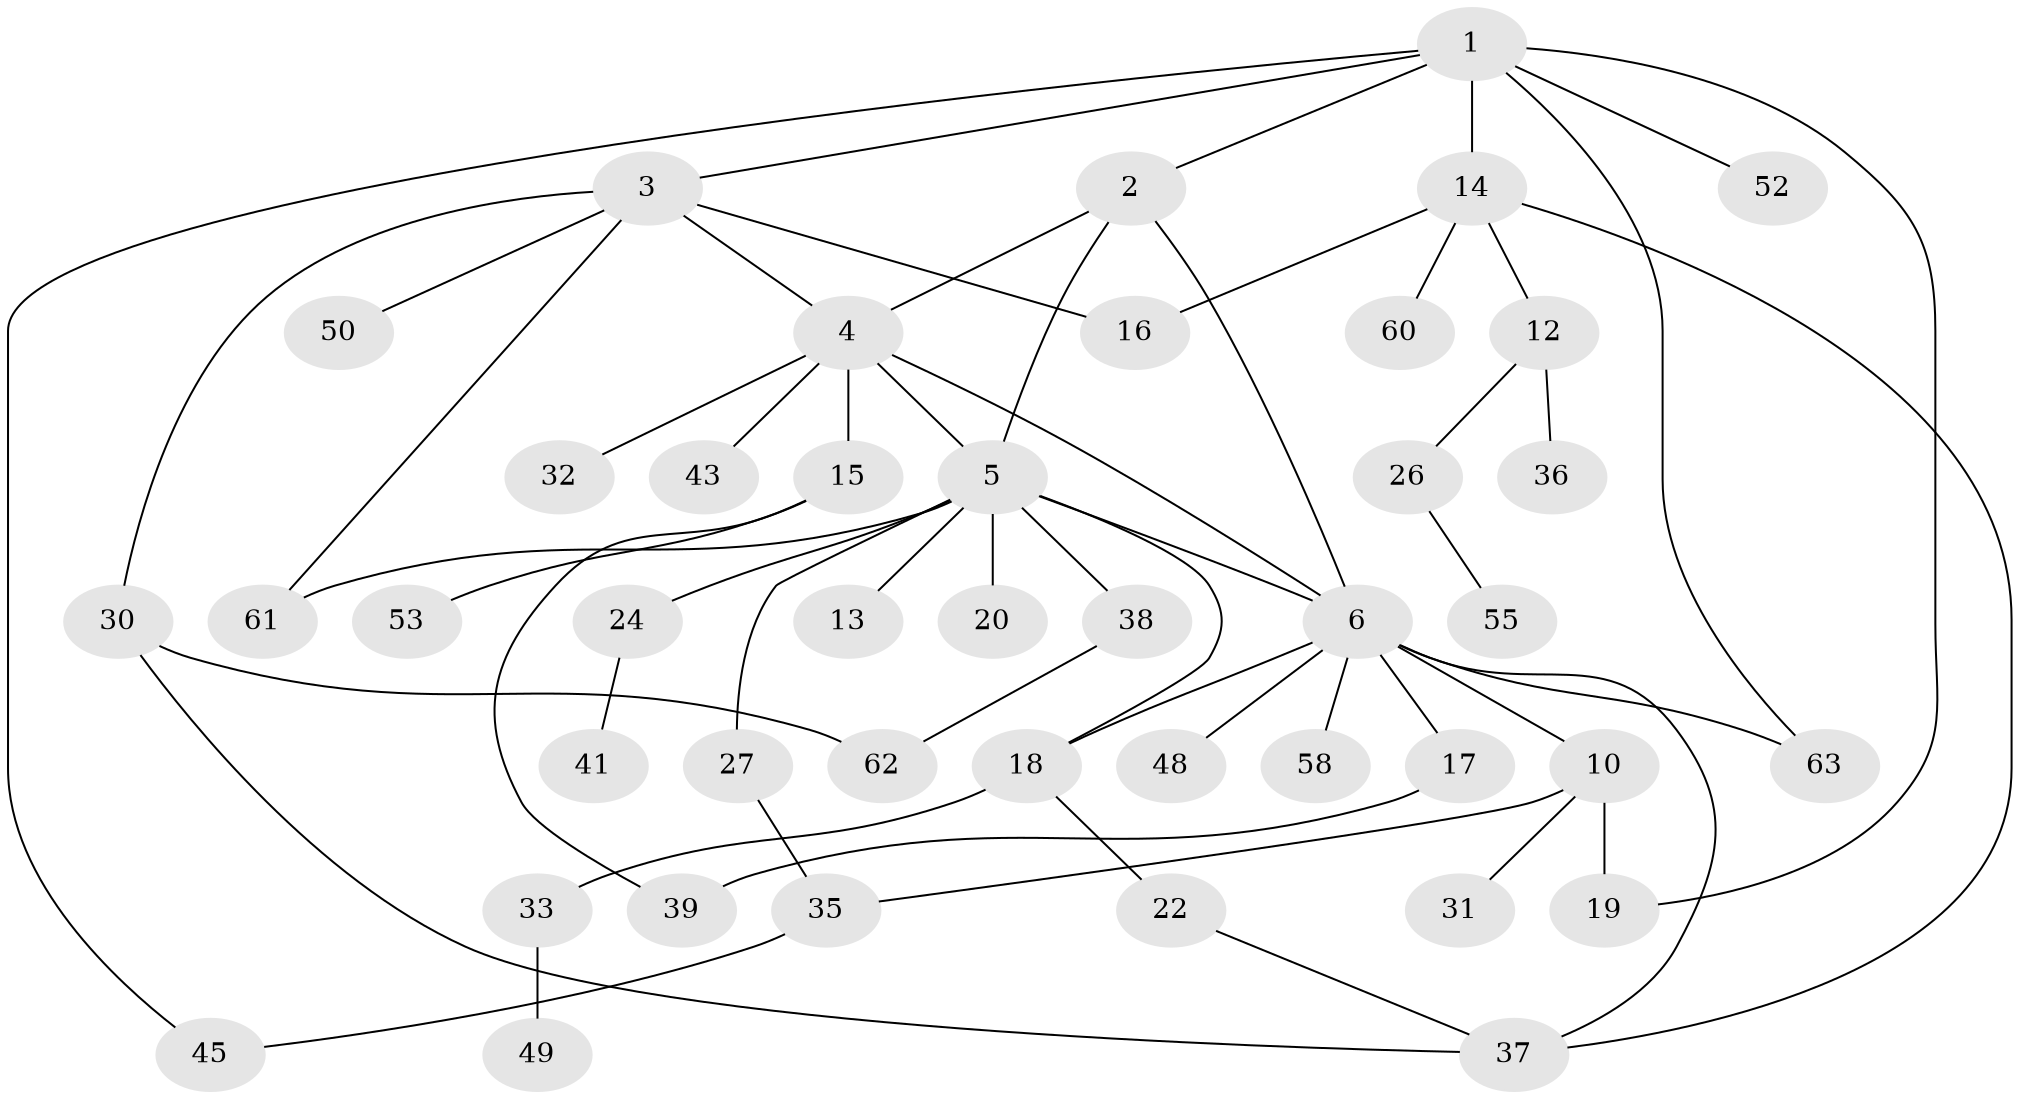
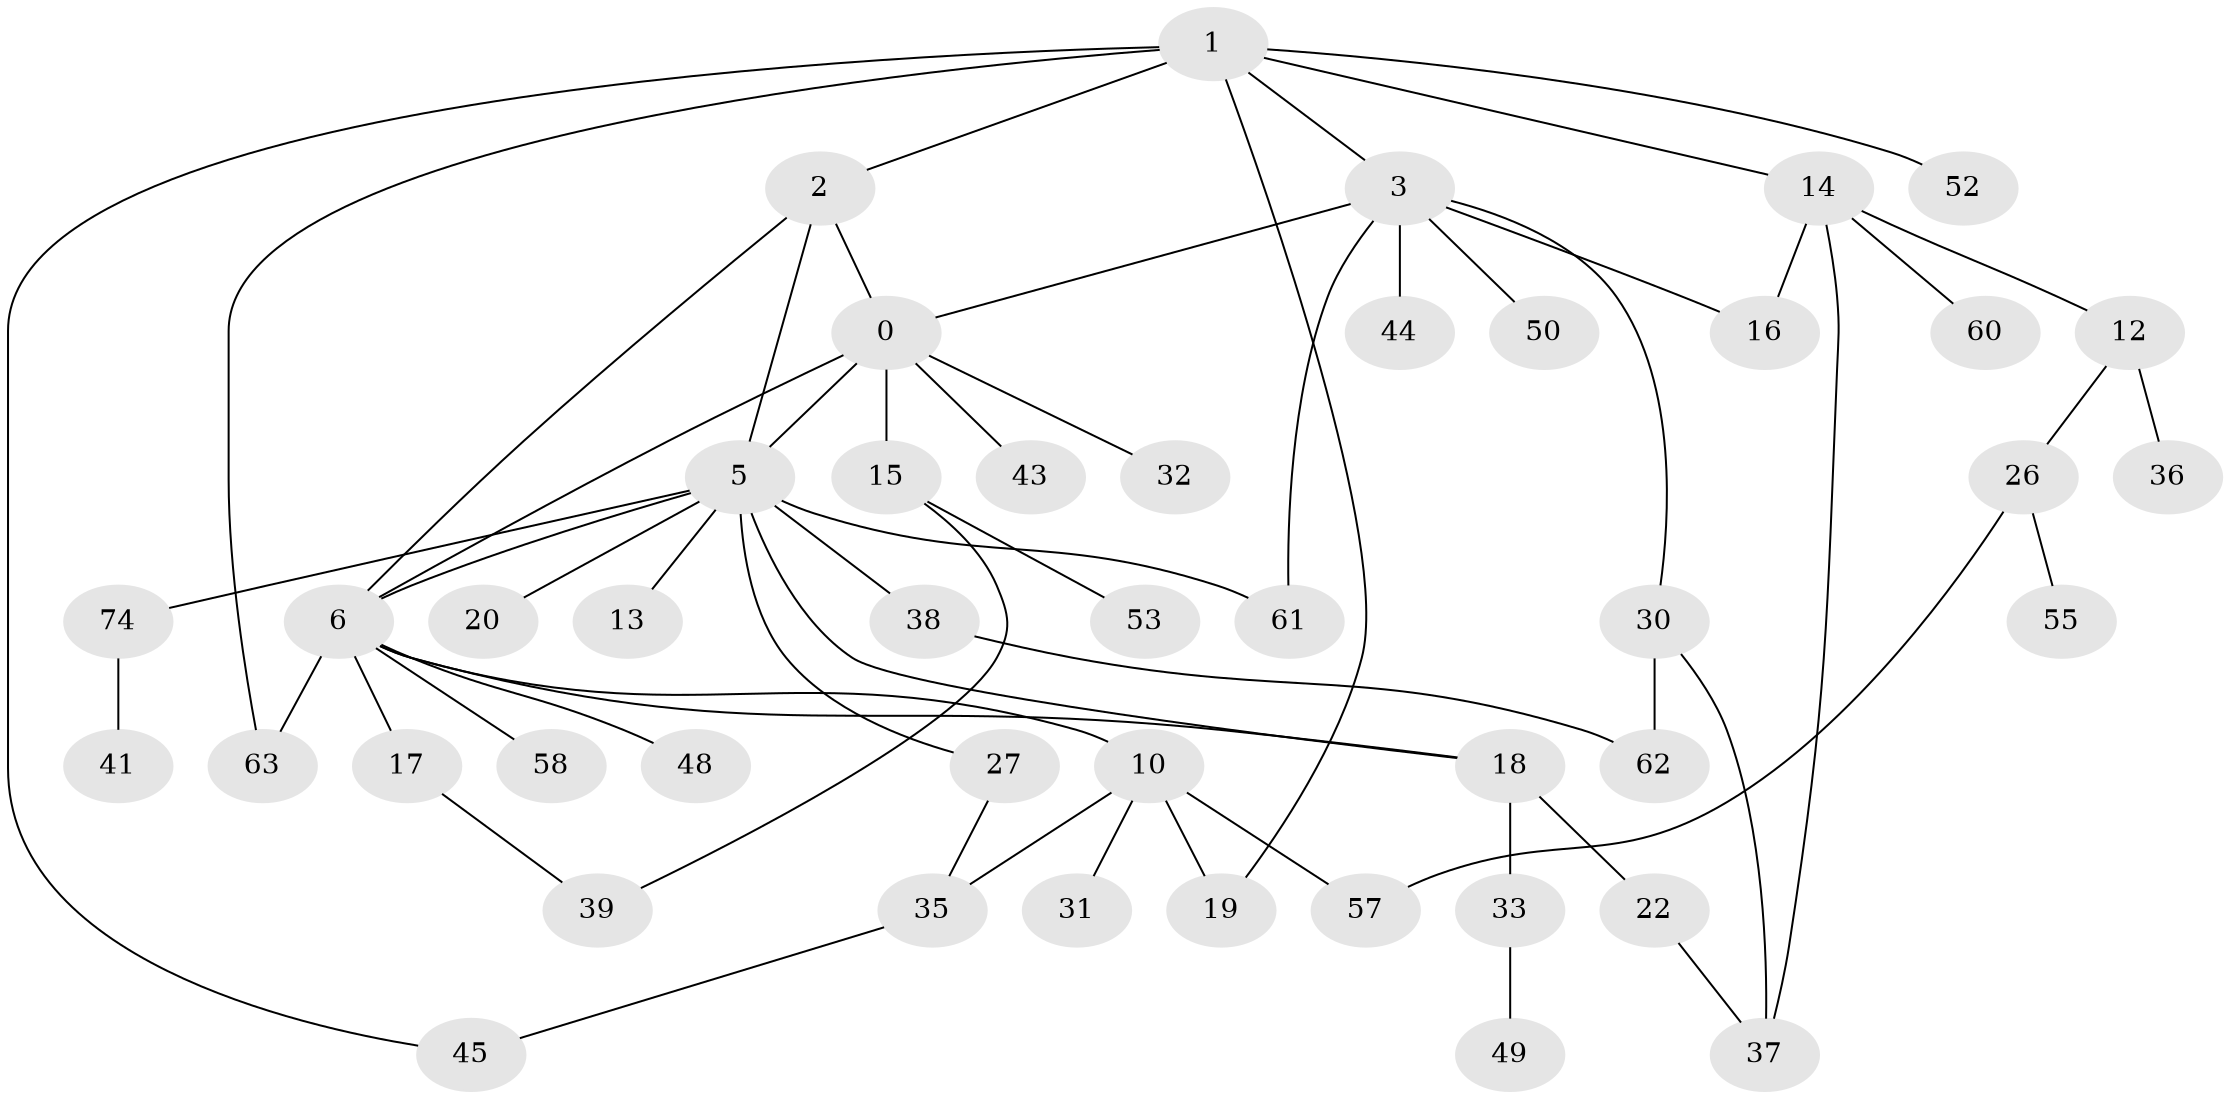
node "4": label "4" -> "0"
node "44": added
node "24": label "24" -> "74"
edge "6" -- "37": removed
node "57": added
